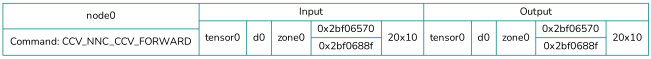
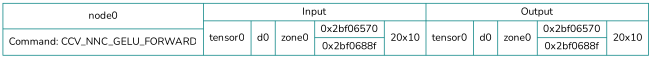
node "node0": text "Command: CCV_NNC_CCV_FORWARD" -> "Command: CCV_NNC_GELU_FORWARD"
